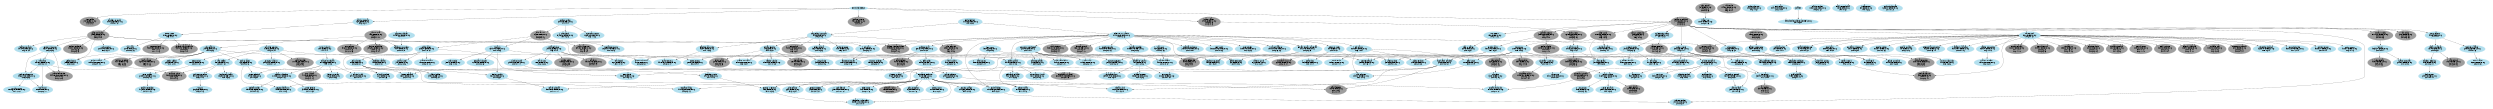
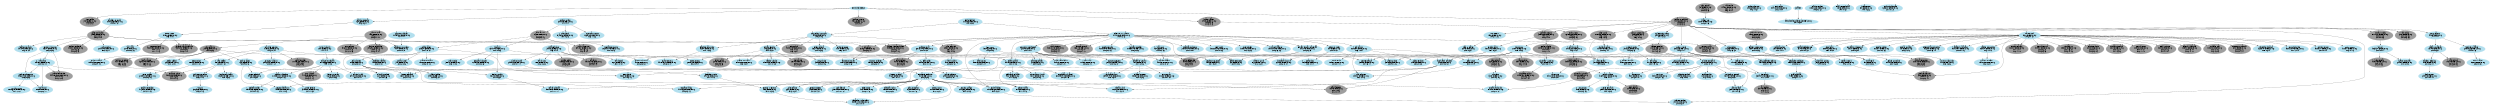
node "John Baldwin jhb@FreeBSD.org 1999/08/23": fillcolor lightblue2 -> grey62
node "Kip Macy kmacy@FreeBSD.org 2005/06/01": fillcolor lightblue2 -> grey62
node "Jeff Roberson jeff@FreeBSD.org 2002/02/21": removed
node "Shteryana Shopova syrinx@FreeBSD.org 2006/10/07": fillcolor grey62 -> lightblue2
node "Monthadar Al Jaberi monthadar@FreeBSD.org 2012/04/02": fillcolor grey62 -> lightblue2
node "Stanislav Sedov stas@FreeBSD.org 2008/08/22": fillcolor grey62 -> lightblue2
